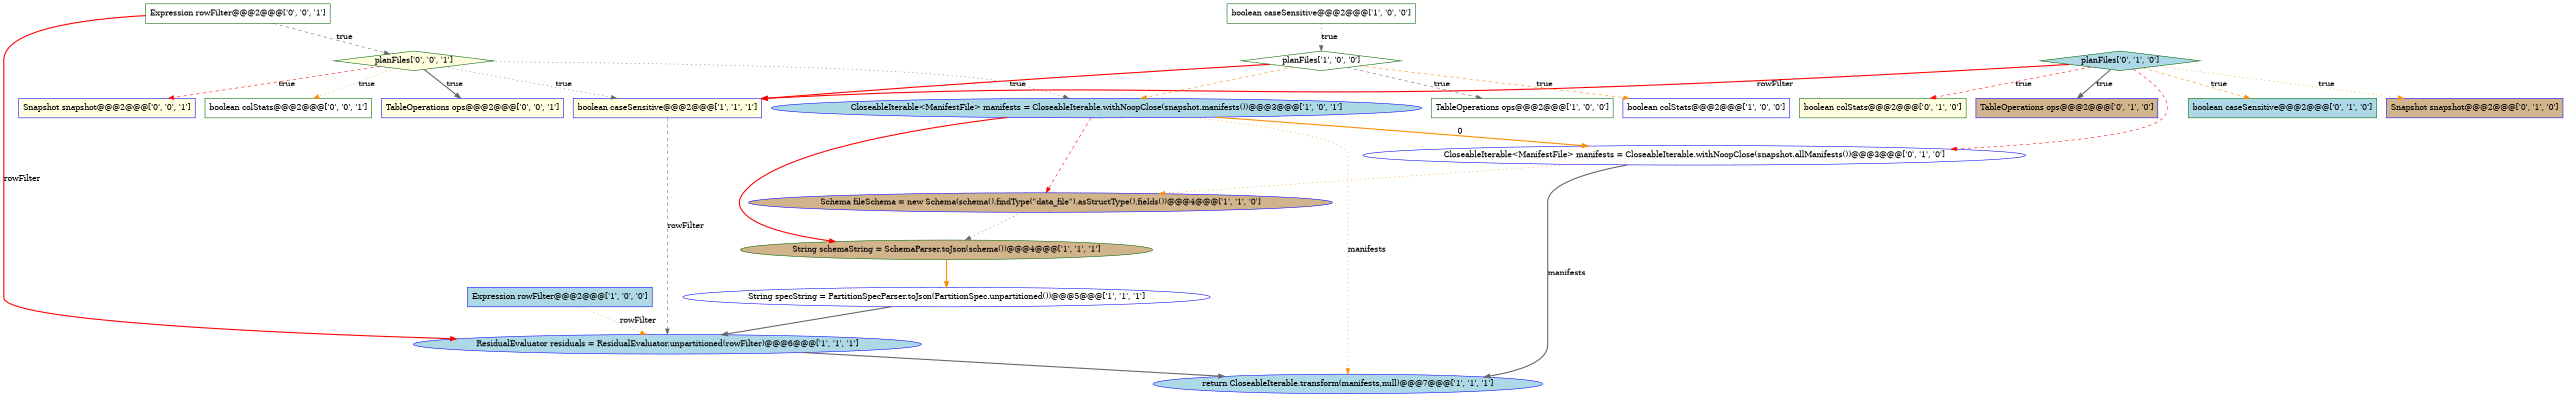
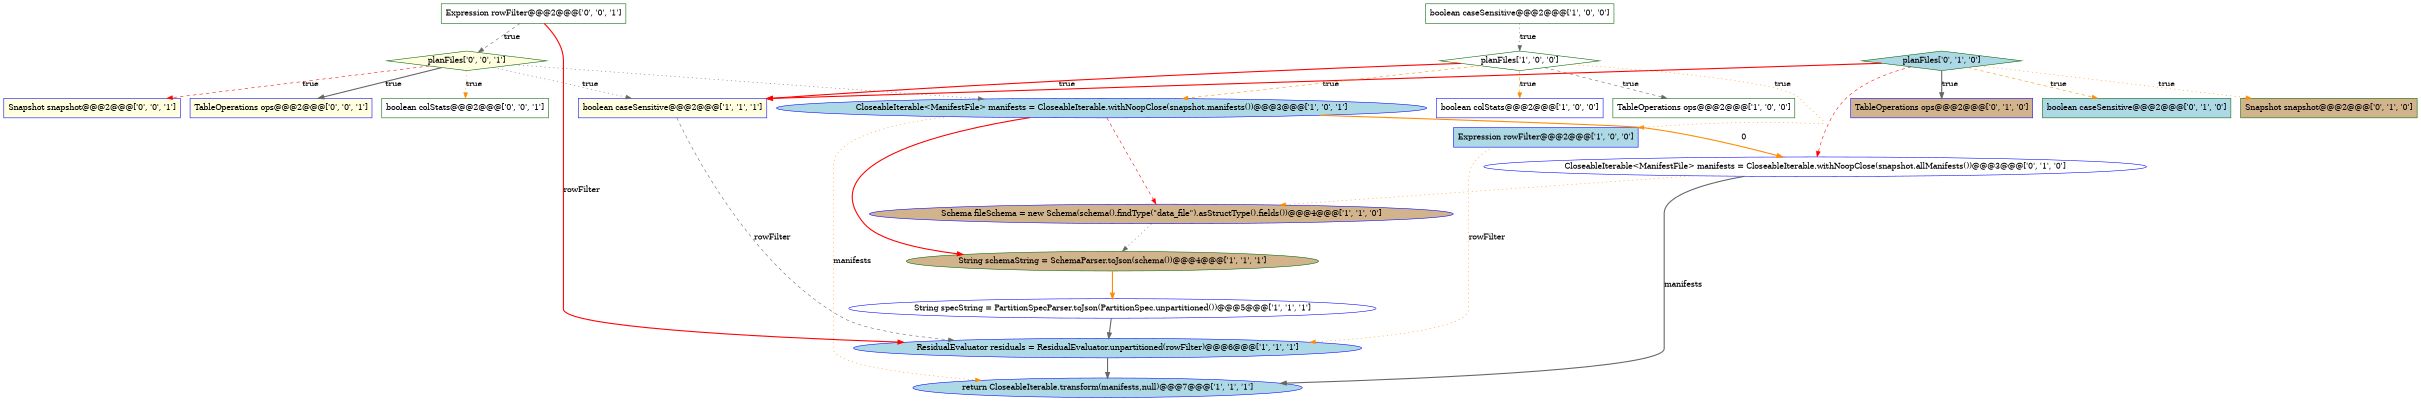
edge "planFiles['0', '1', '0']" -> "boolean caseSensitive@@@2@@@['1', '1', '1']": label "rowFilter" -> "true"
edge "planFiles['1', '0', '0']" -> "Expression rowFilter@@@2@@@['1', '0', '0']": added, label "true"
node "boolean colStats@@@2@@@['0', '1', '0']": removed
node "Snapshot snapshot@@@2@@@['0', '1', '0']": color blue -> darkgreen
